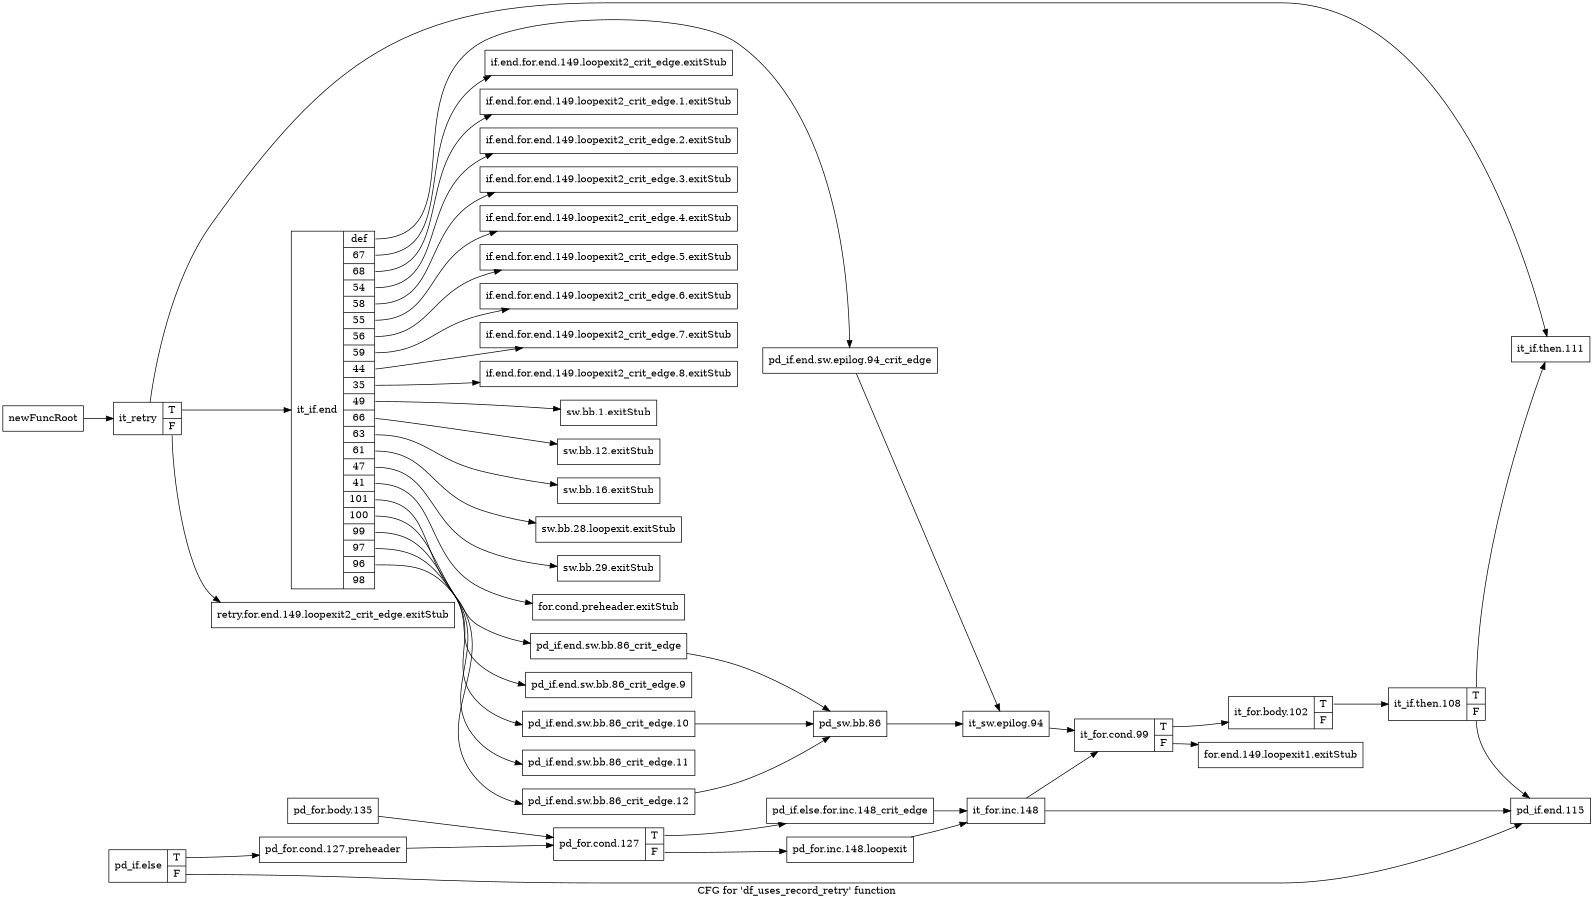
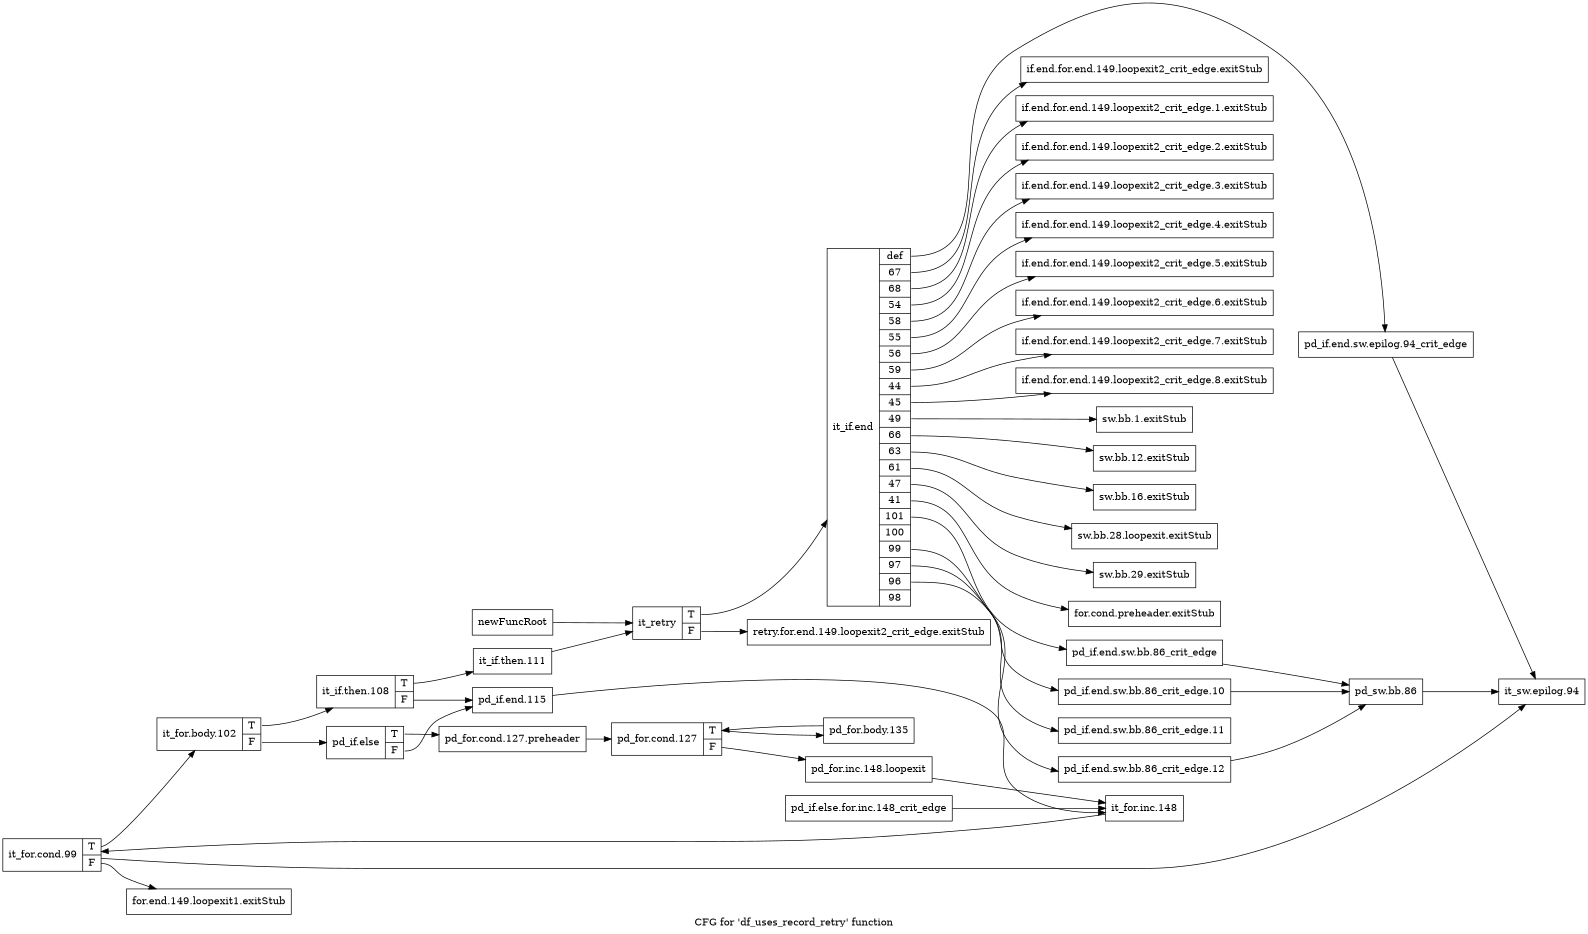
edge "it_retry" -> "it_if.then.111": reversed
node "it_if.end": text "35" -> "45"
node "pd_if.end.sw.bb.86_crit_edge.9": removed
edge "it_sw.epilog.94" -> "it_for.cond.99": reversed
edge "it_for.body.102" -> "pd_if.else": added
edge "it_for.inc.148" -> "pd_if.end.115": reversed
edge "pd_for.cond.127" -> "pd_if.else.for.inc.148_crit_edge": now "pd_for.cond.127" -> "pd_for.body.135"
